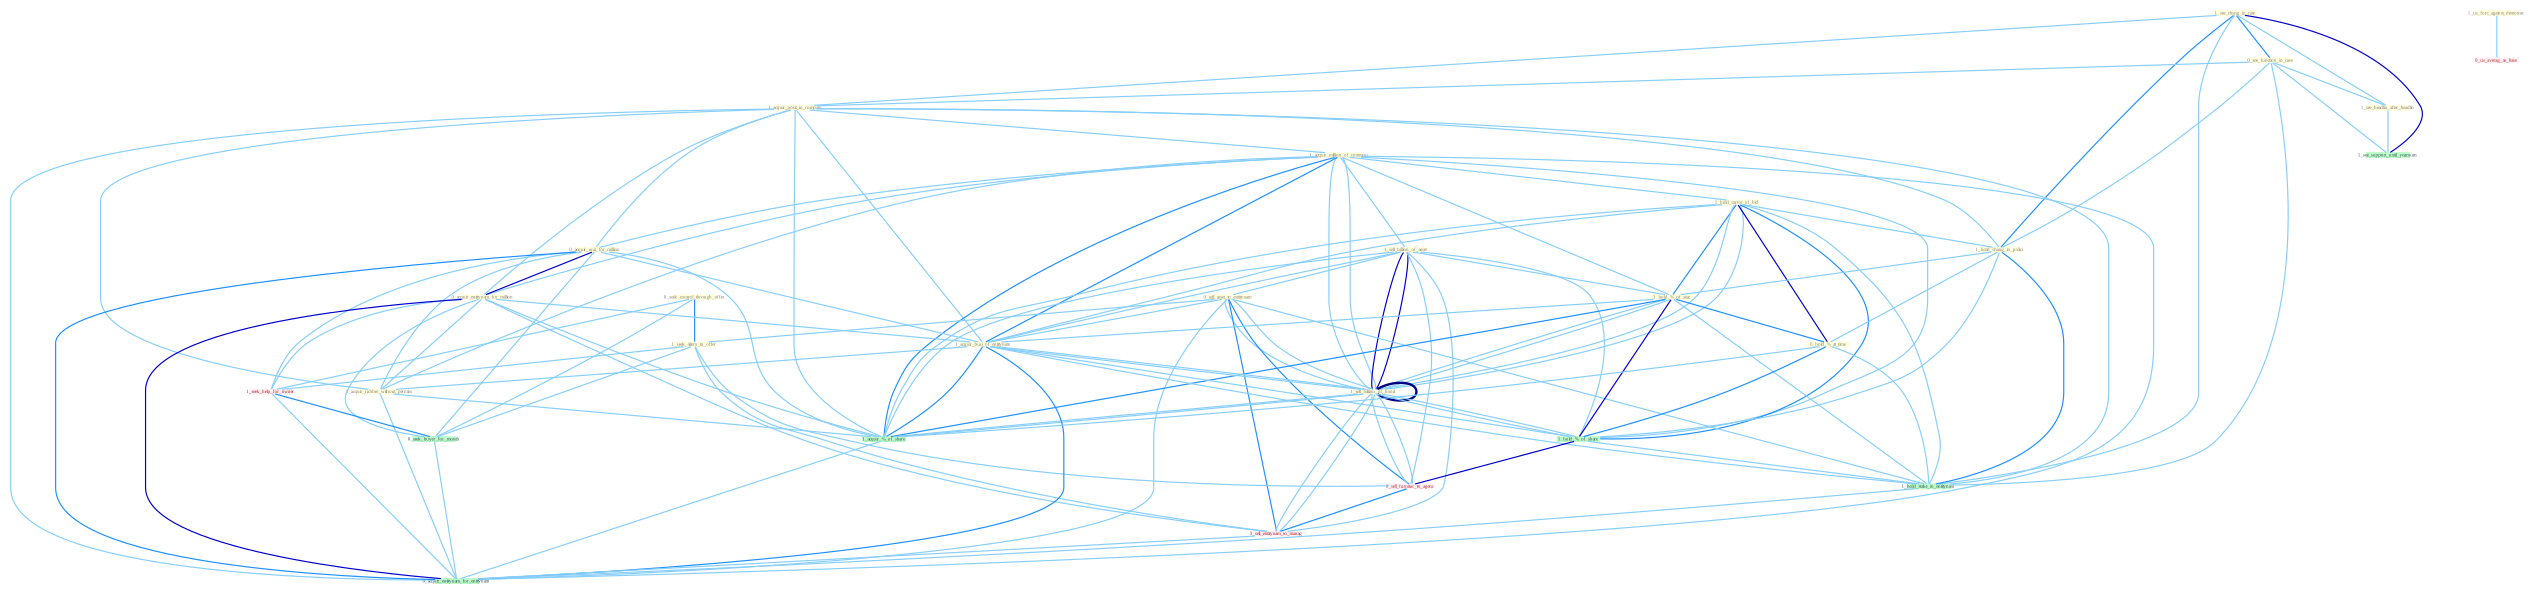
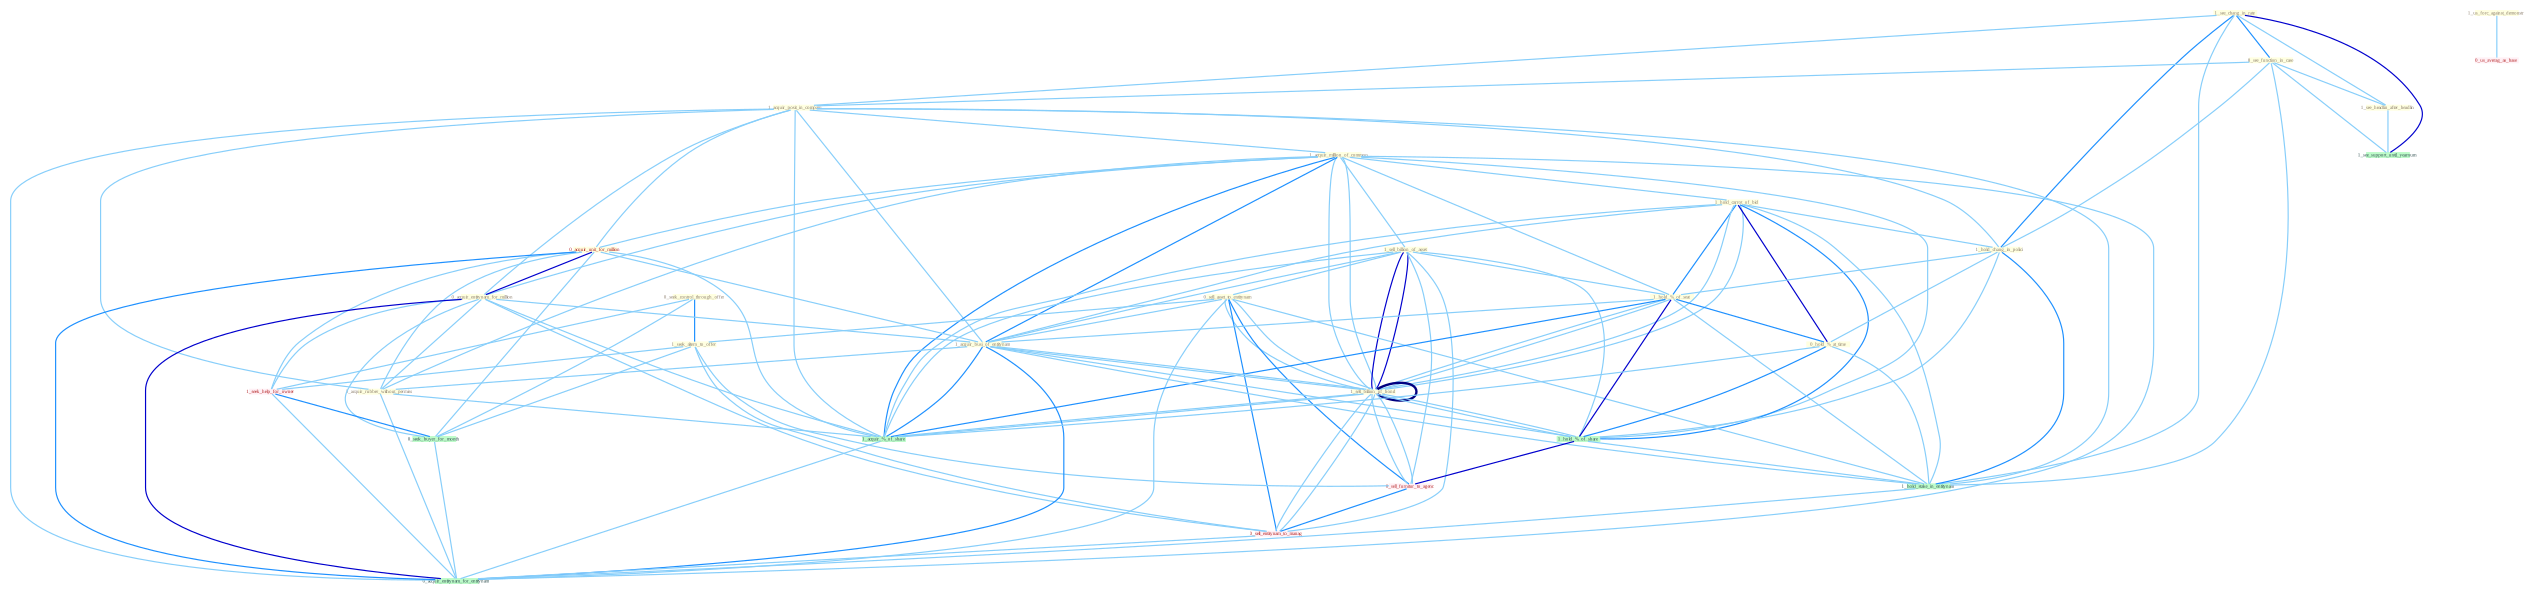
node "0_see_function_in_case": label "0_see_function_in_case" -> "8_see_function_in_case"
node "0_acquir_unit_for_million": fontcolor #8b7d6b -> #b22222
